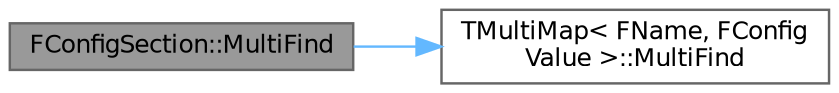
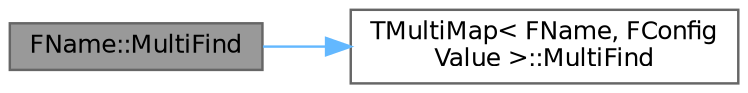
node "FConfigSection::MultiFind": label "FConfigSection::MultiFind" -> "FName::MultiFind"
